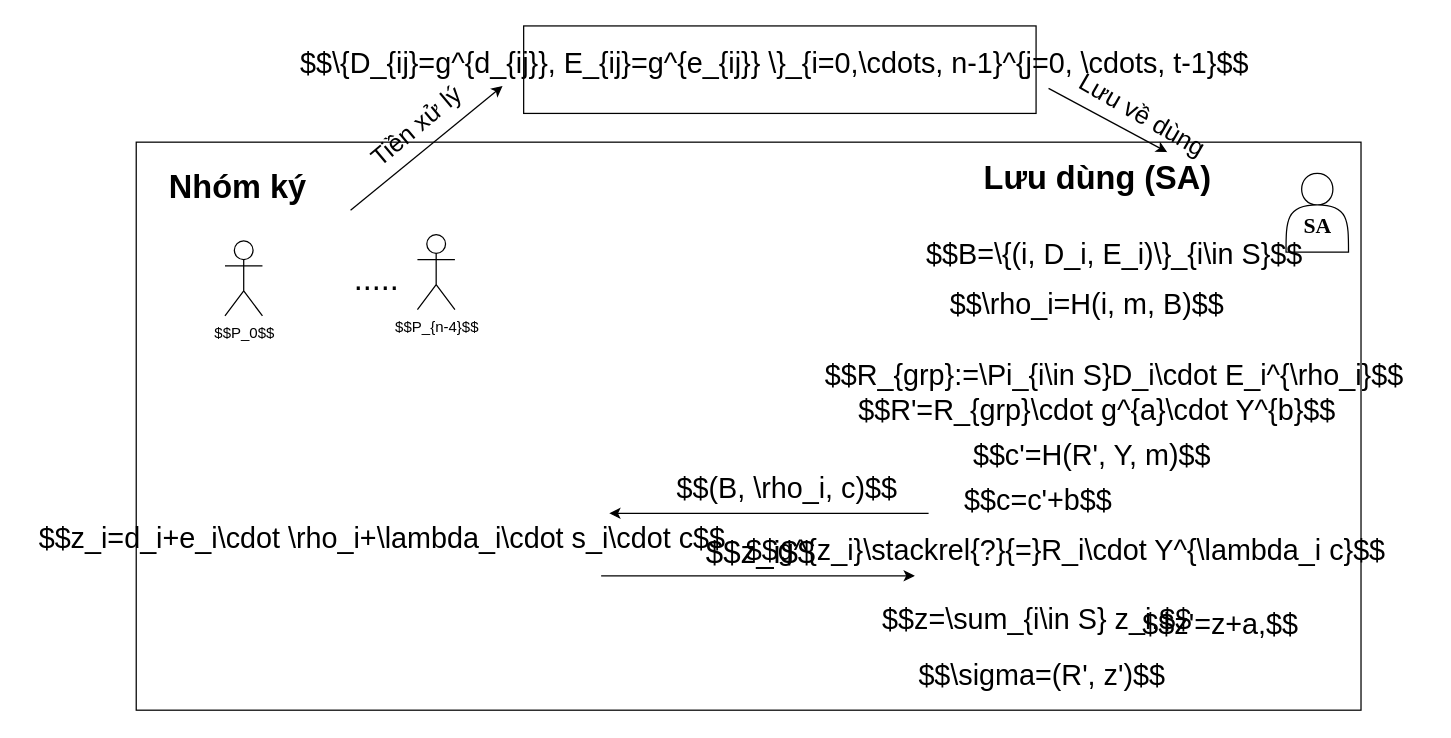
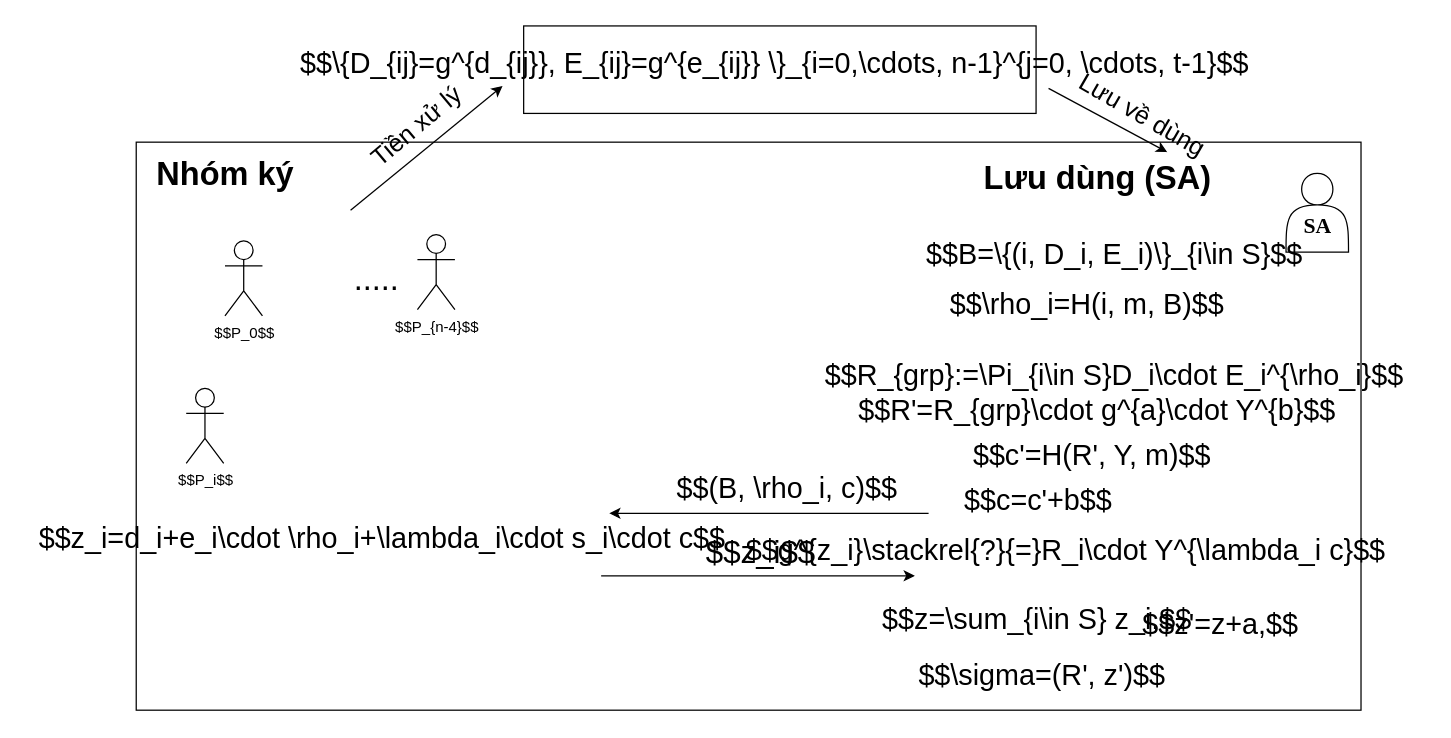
node "Nhóm ký": moved (238, 187) -> (225, 174)
node "$$P_i$$": added
